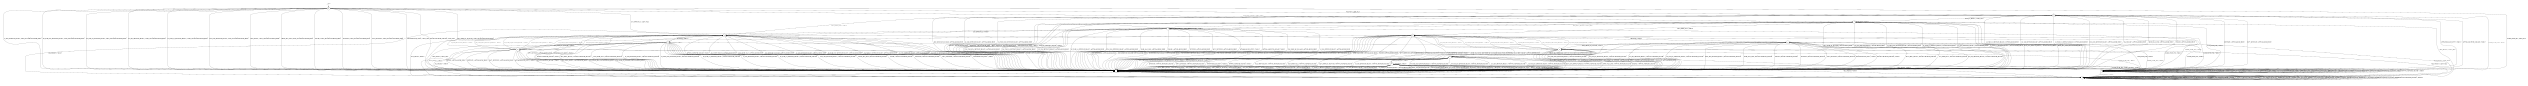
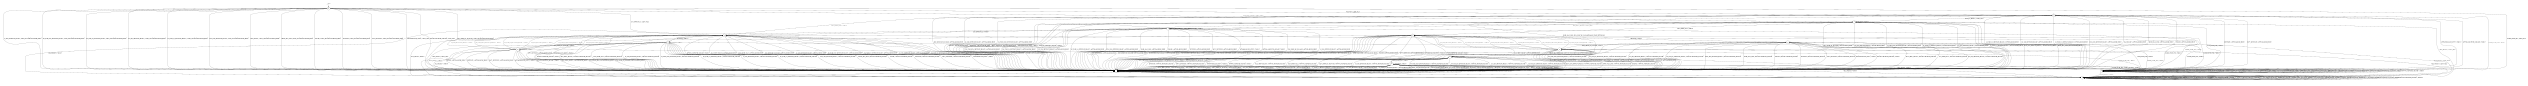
edge "s10" -> "s13": now "s4" -> "s13"
